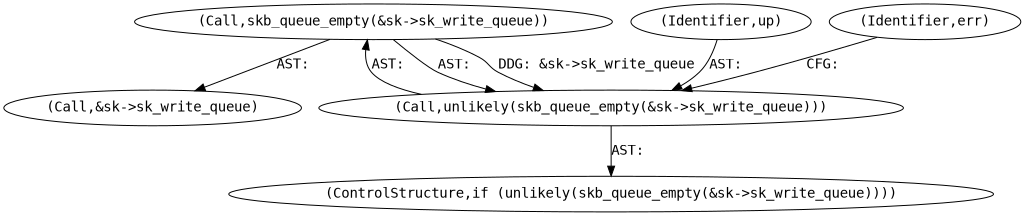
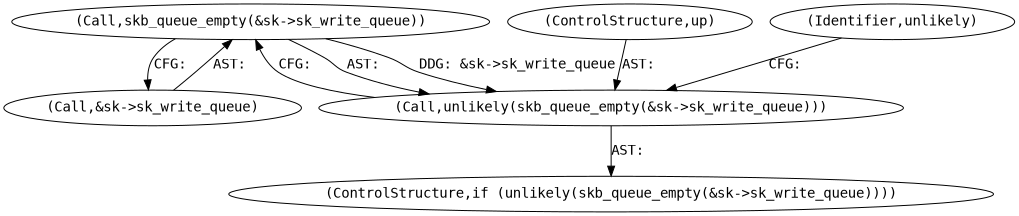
node "(Identifier,up)": label "(Identifier,up)" -> "(ControlStructure,up)"
node "(Identifier,err)": label "(Identifier,err)" -> "(Identifier,unlikely)"
edge "(Call,skb_queue_empty(&sk->sk_write_queue))" -> "(Call,&sk->sk_write_queue)": label "AST: " -> "CFG: "
edge "(Call,unlikely(skb_queue_empty(&sk->sk_write_queue)))" -> "(Call,skb_queue_empty(&sk->sk_write_queue))": label "AST: " -> "CFG: "
edge "(Call,&sk->sk_write_queue)" -> "(Call,skb_queue_empty(&sk->sk_write_queue))": added, label "AST:"
